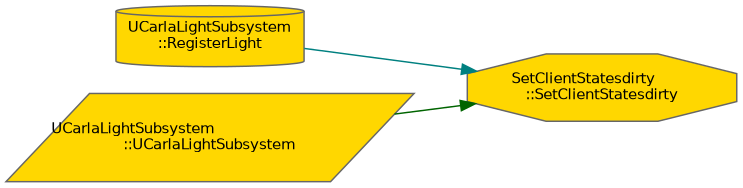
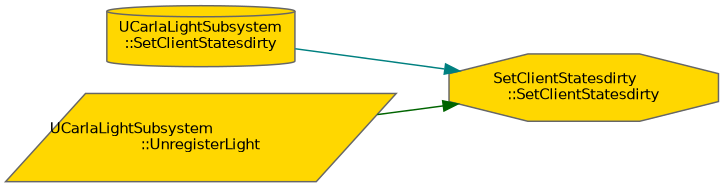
node "UCarlaLightSubsystem ::RegisterLight": label "UCarlaLightSubsystem ::RegisterLight" -> "UCarlaLightSubsystem ::SetClientStatesdirty"
node "UCarlaLightSubsystem ::UCarlaLightSubsystem": label "UCarlaLightSubsystem ::UCarlaLightSubsystem" -> "UCarlaLightSubsystem ::UnregisterLight"
